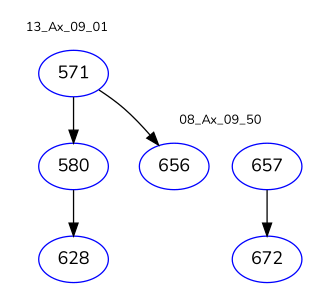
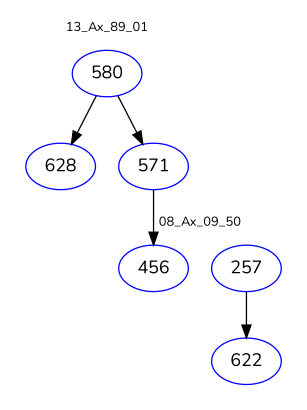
cluster "13_Ax_09_01": label "13_Ax_09_01" -> "13_Ax_89_01"
edge "571" -> "580": reversed
node "656": label "656" -> "456"
node "657": label "657" -> "257"
node "672": label "672" -> "622"
